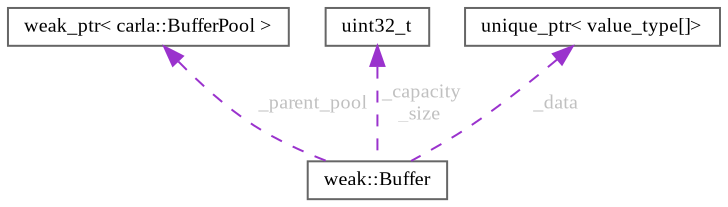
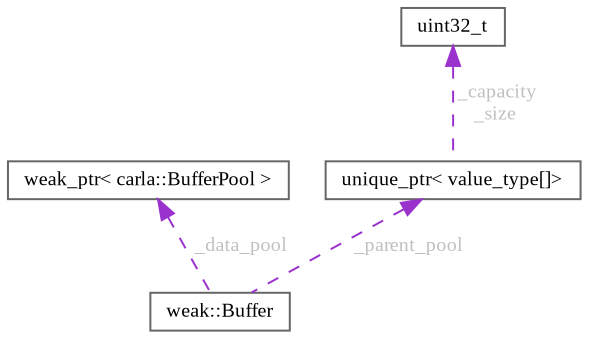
edge "weak::Buffer" -> "weak_ptr< carla::BufferPool >": label " _parent_pool" -> " _data_pool"
edge "weak::Buffer" -> "unique_ptr< value_type[]>": label " _data" -> " _parent_pool"
edge "weak::Buffer" -> "uint32_t": now "unique_ptr< value_type[]>" -> "uint32_t"
